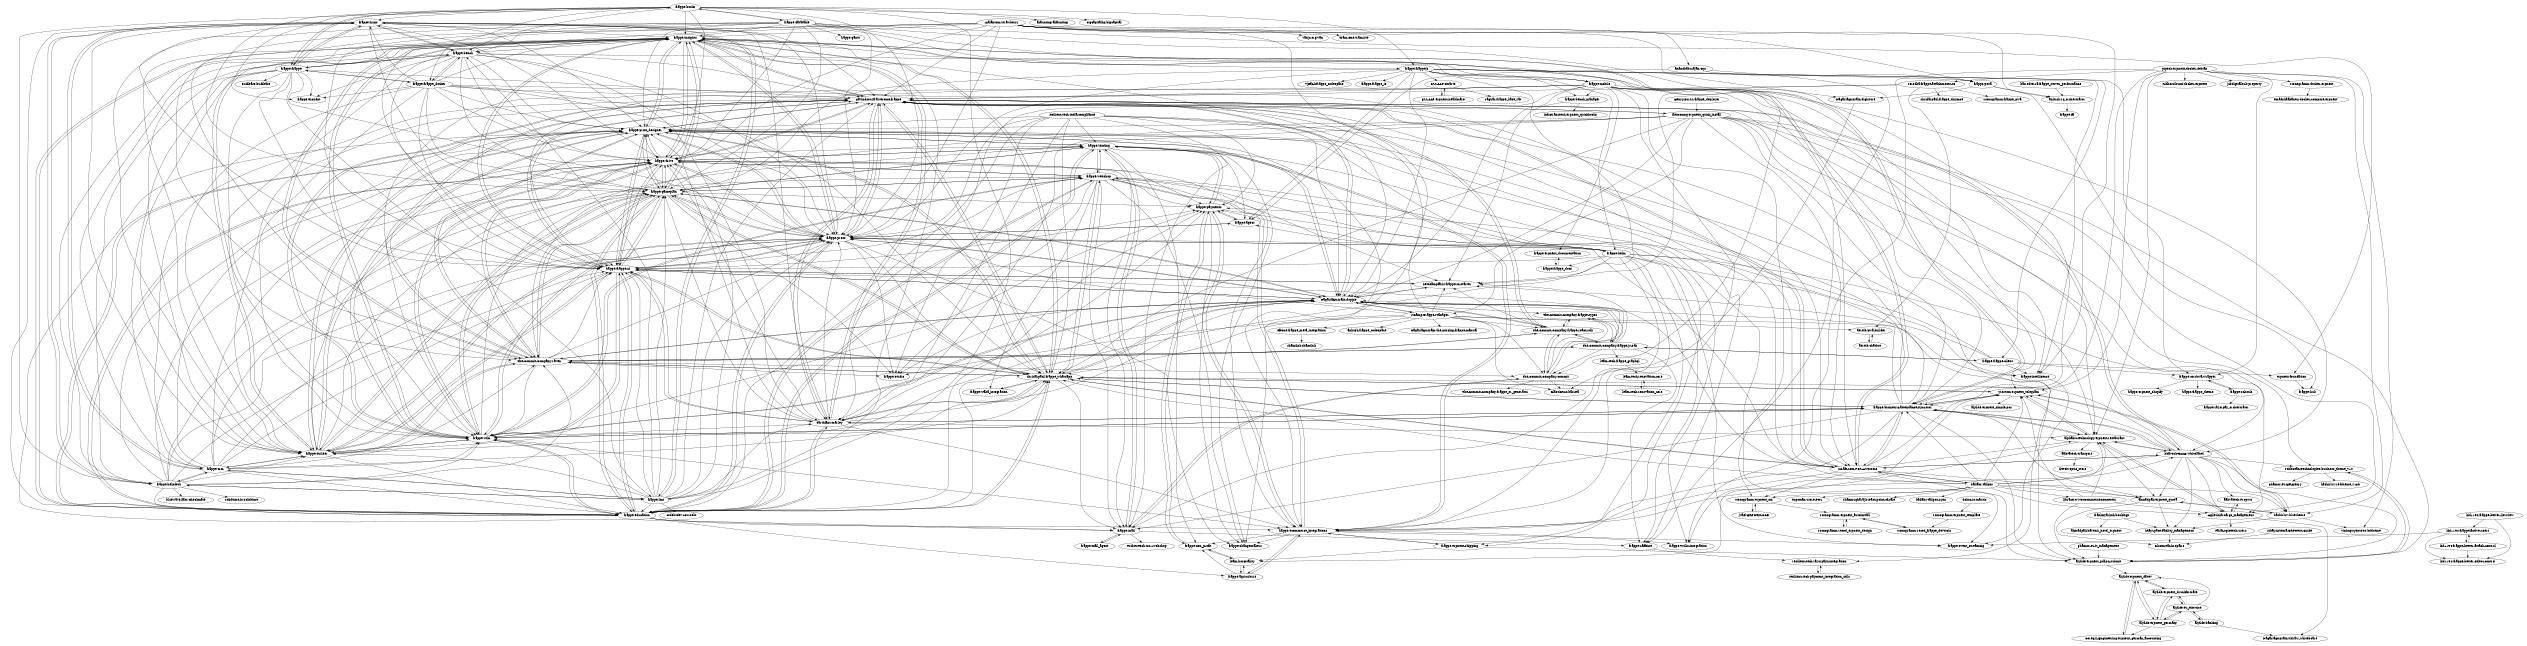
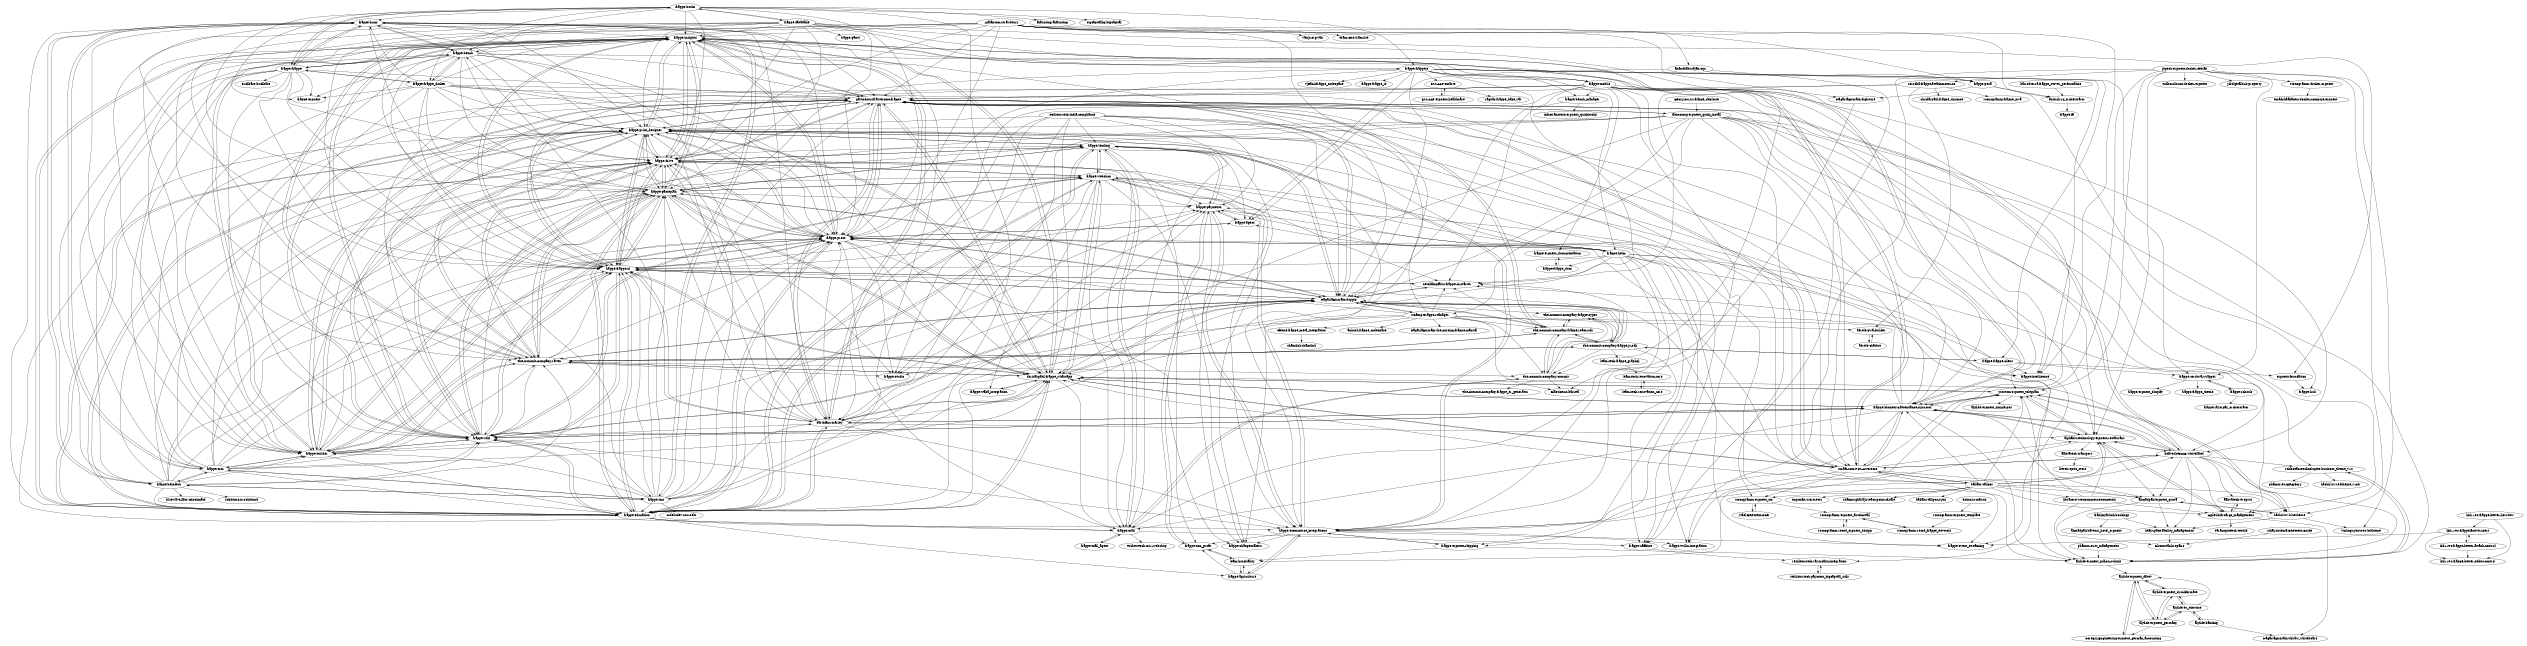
edge "frappe/books" -> "frappe/helpdesk": removed
edge "frappe/insights" -> "frappe/bench": reversed
edge "resilient-tech/india-compliance" -> "frappe/press": now "frappe/mail" -> "frappe/press"
node "ParaLogicTech/users": label "ParaLogicTech/users" -> "ParaLogicTech/textile"
node "resilient-tech/payment_integration_utils": label "resilient-tech/payment_integration_utils" -> "resilient-tech/payment_bigcapital_utils"
